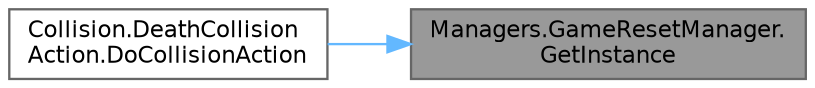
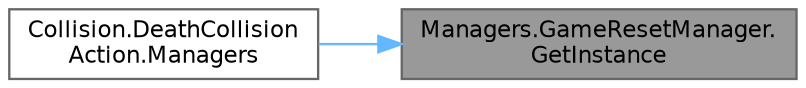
node "Collision.DeathCollision Action.DoCollisionAction": label "Collision.DeathCollision Action.DoCollisionAction" -> "Collision.DeathCollision Action.Managers"
